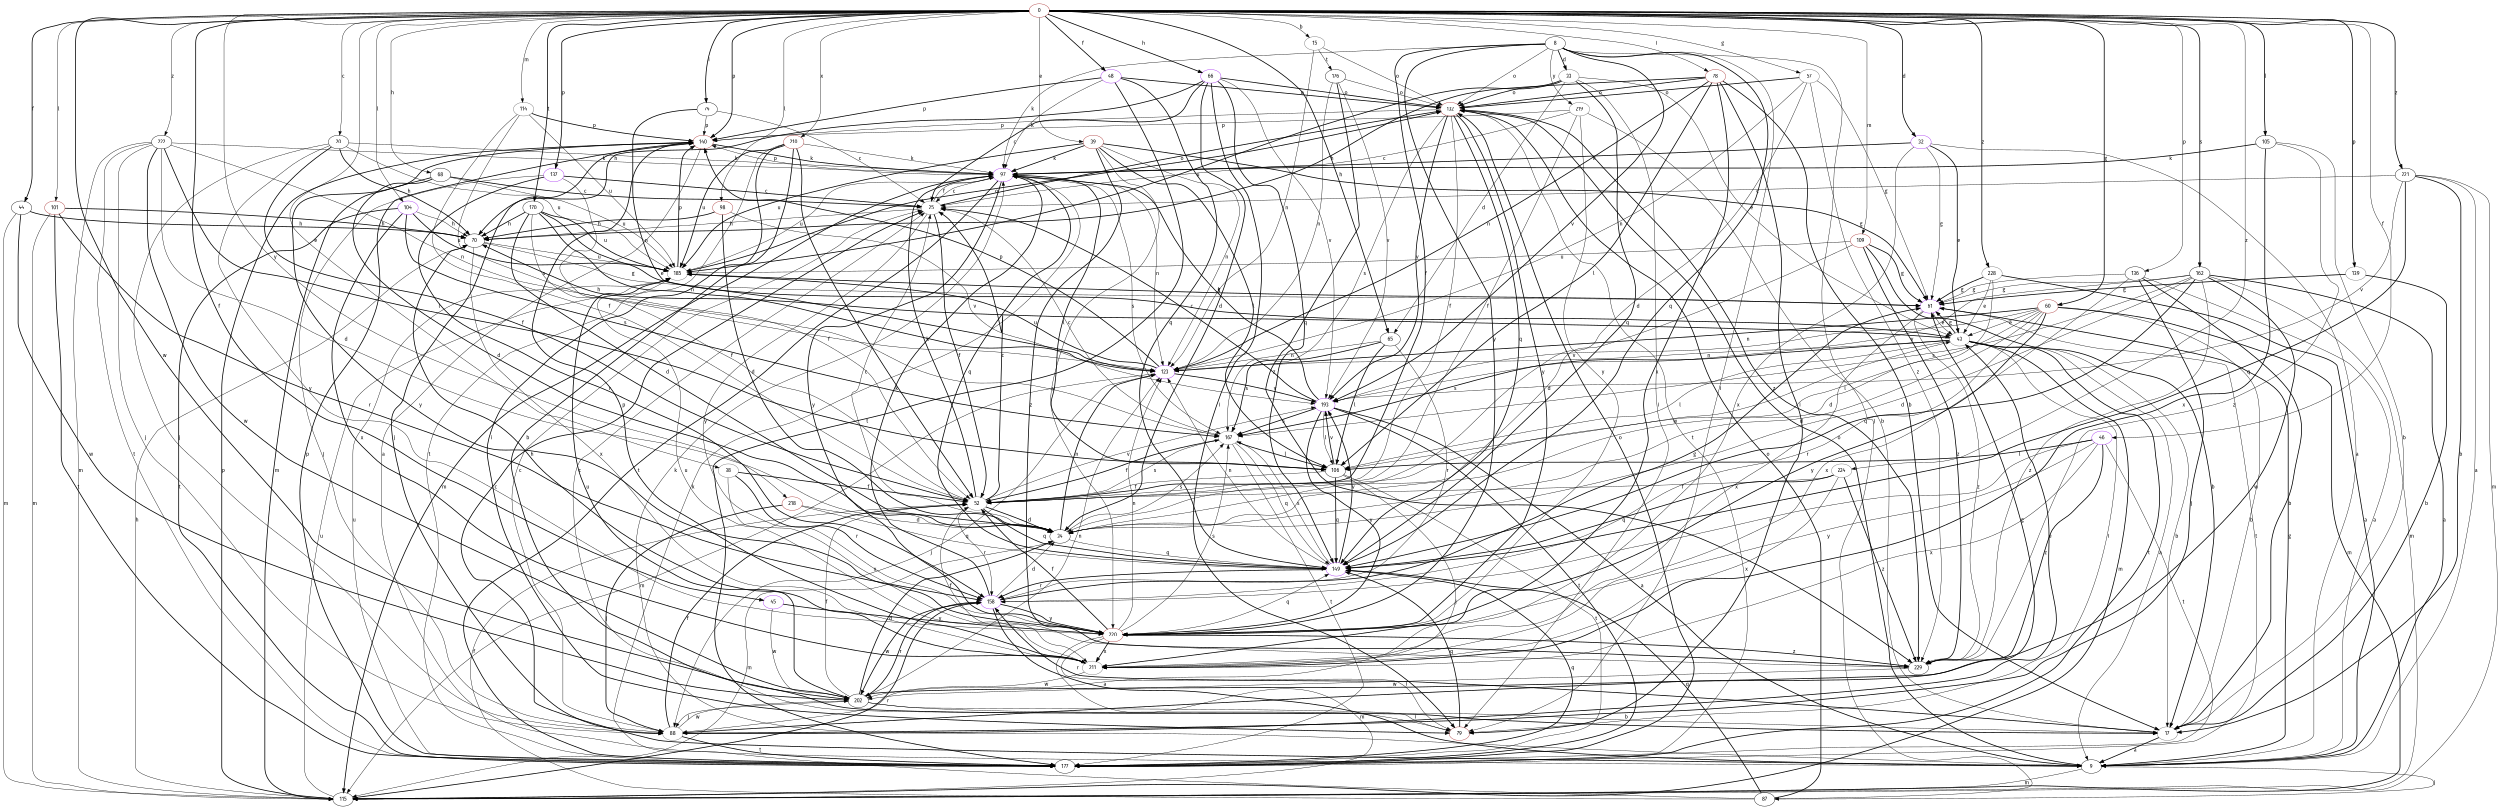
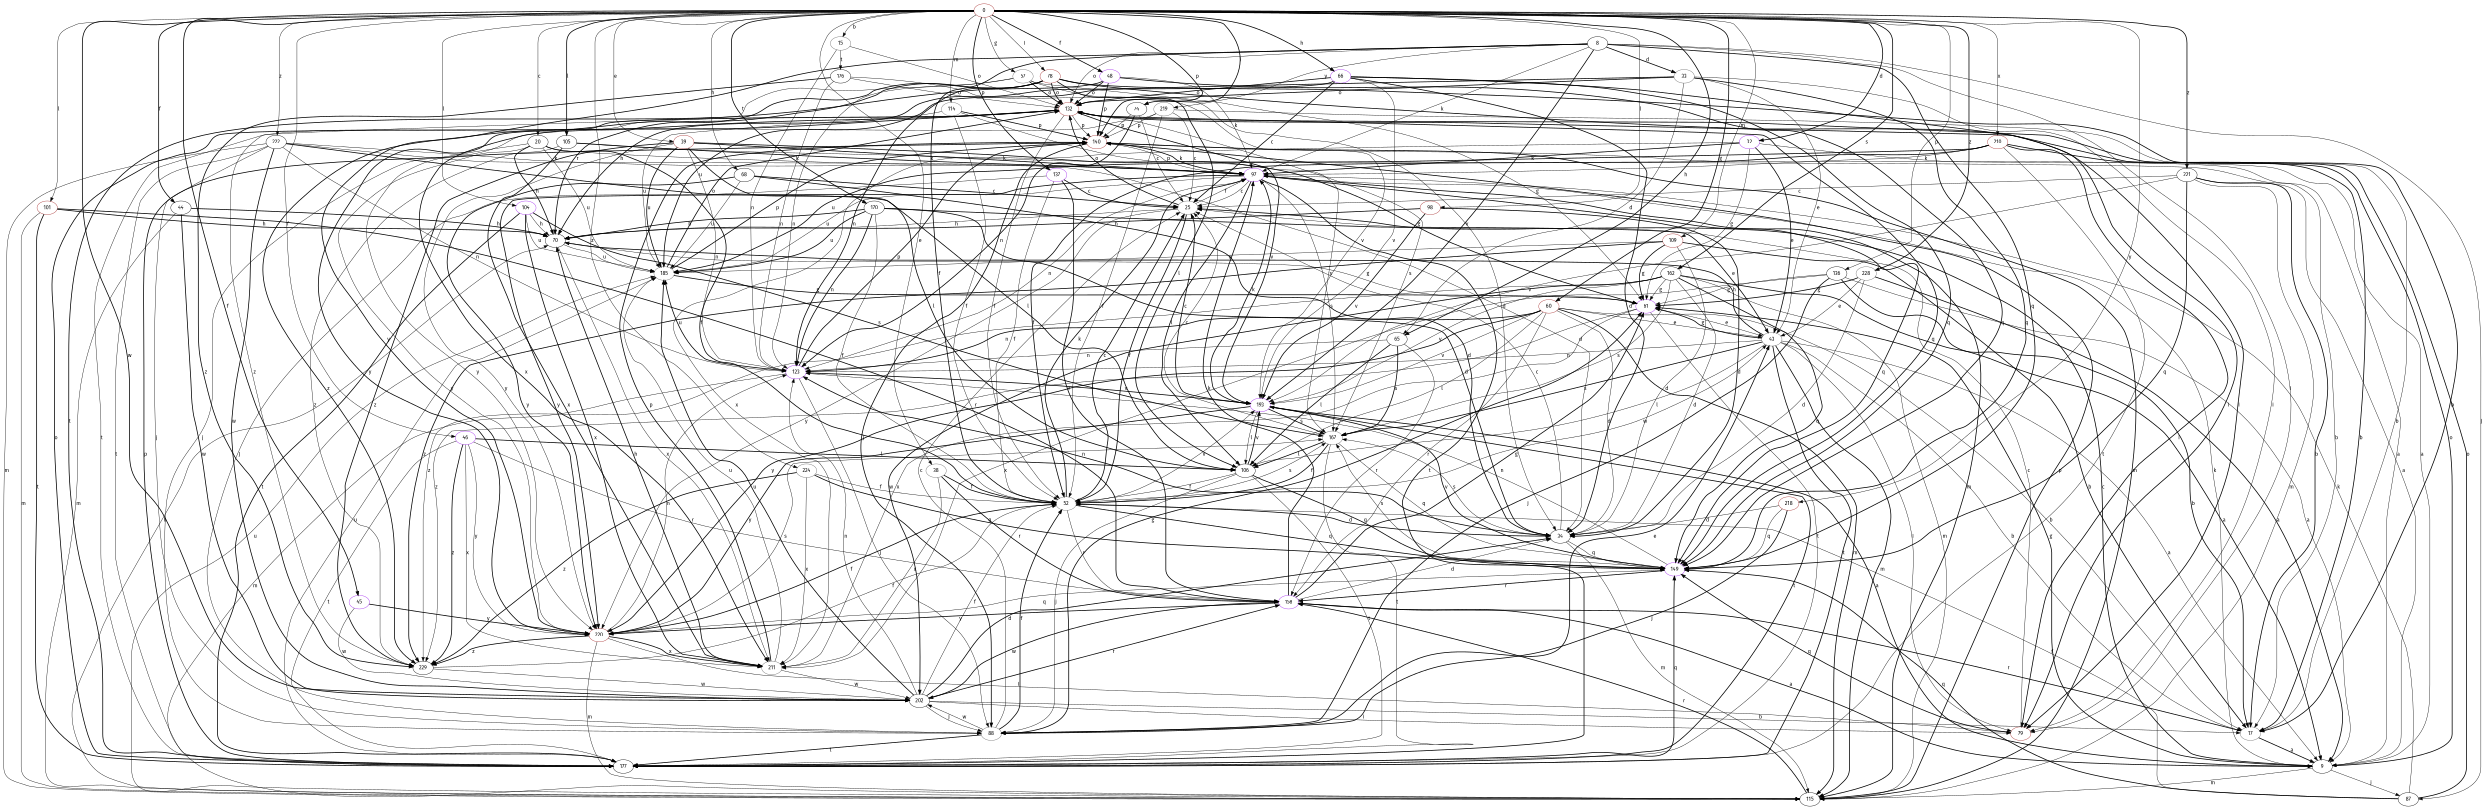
edge "78" -> "70": label "h" -> "r"
edge "104" -> "185": style bold -> solid
node "139": removed
edge "98" -> "193": style solid -> bold
